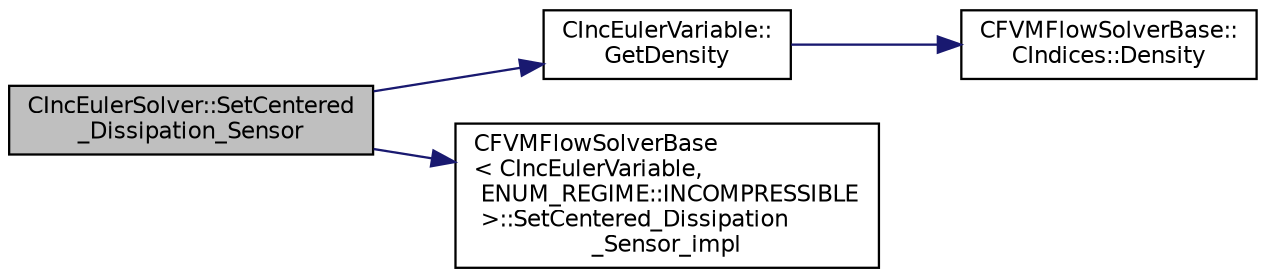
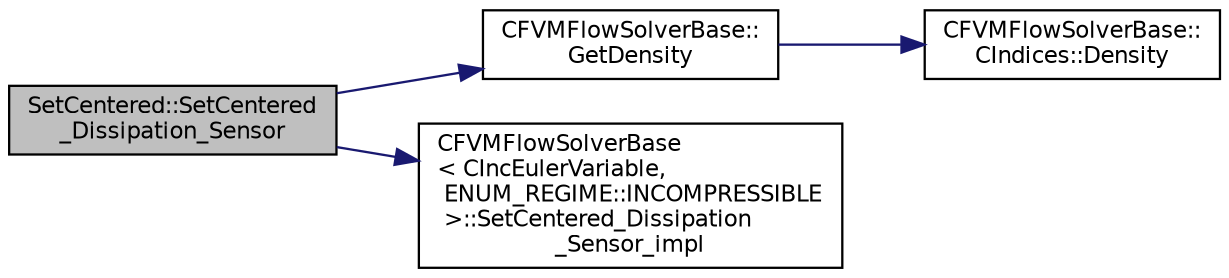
node "CIncEulerVariable:: GetDensity": label "CIncEulerVariable:: GetDensity" -> "CFVMFlowSolverBase:: GetDensity"
node "CIncEulerSolver::SetCentered _Dissipation_Sensor": label "CIncEulerSolver::SetCentered _Dissipation_Sensor" -> "SetCentered::SetCentered _Dissipation_Sensor"
